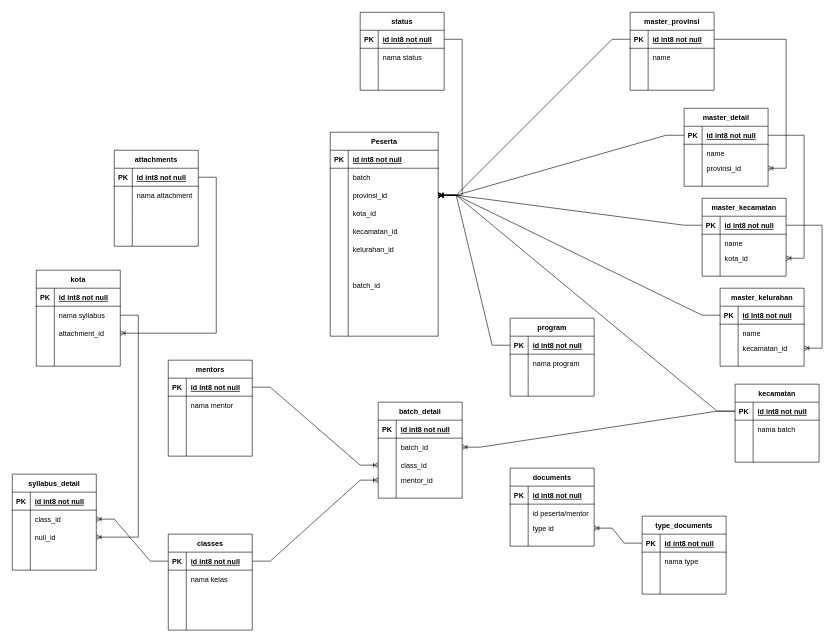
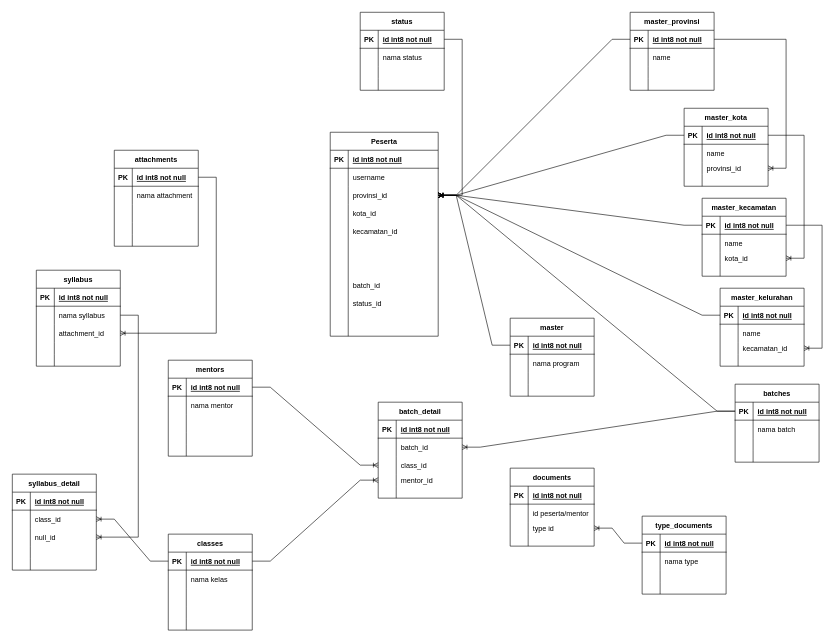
node "master_detail": label "master_detail" -> "master_kota"
node "batch": label "batch" -> "username"
node "kelurahan_id": removed
node "kota": label "kota" -> "syllabus"
node "status_id": added
node "program": label "program" -> "master"
node "kecamatan": label "kecamatan" -> "batches"
